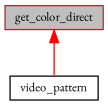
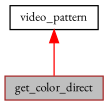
edge "video_pattern" -> "get_color_direct": reversed
